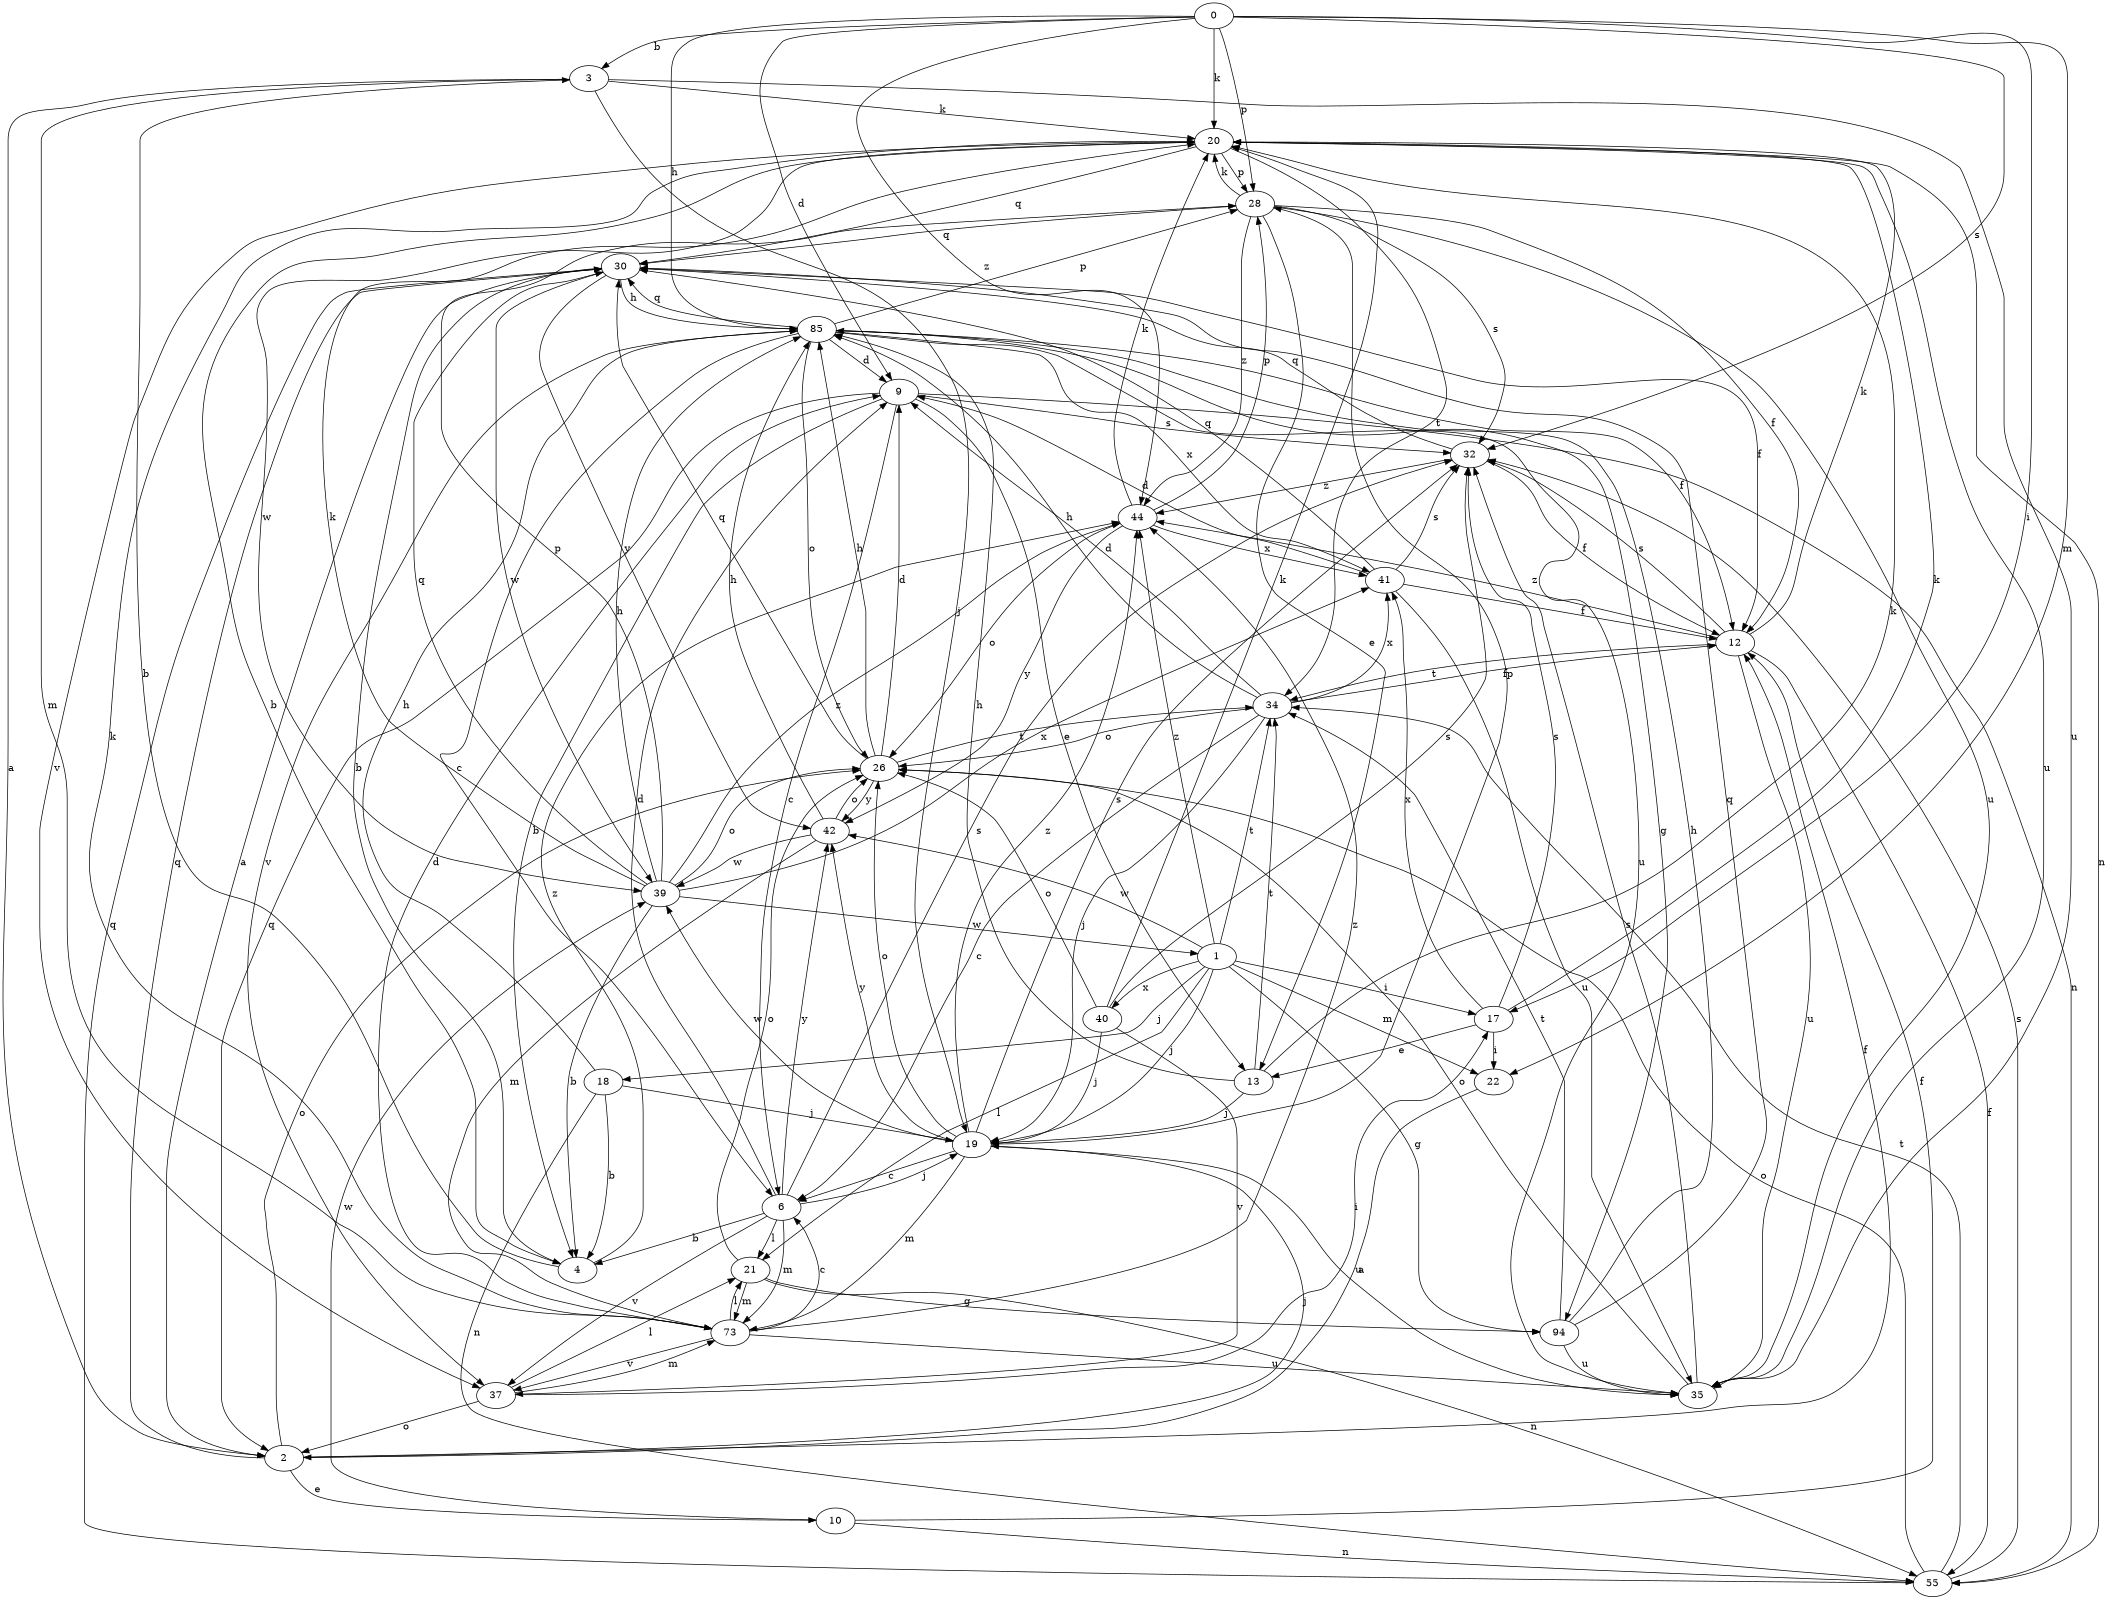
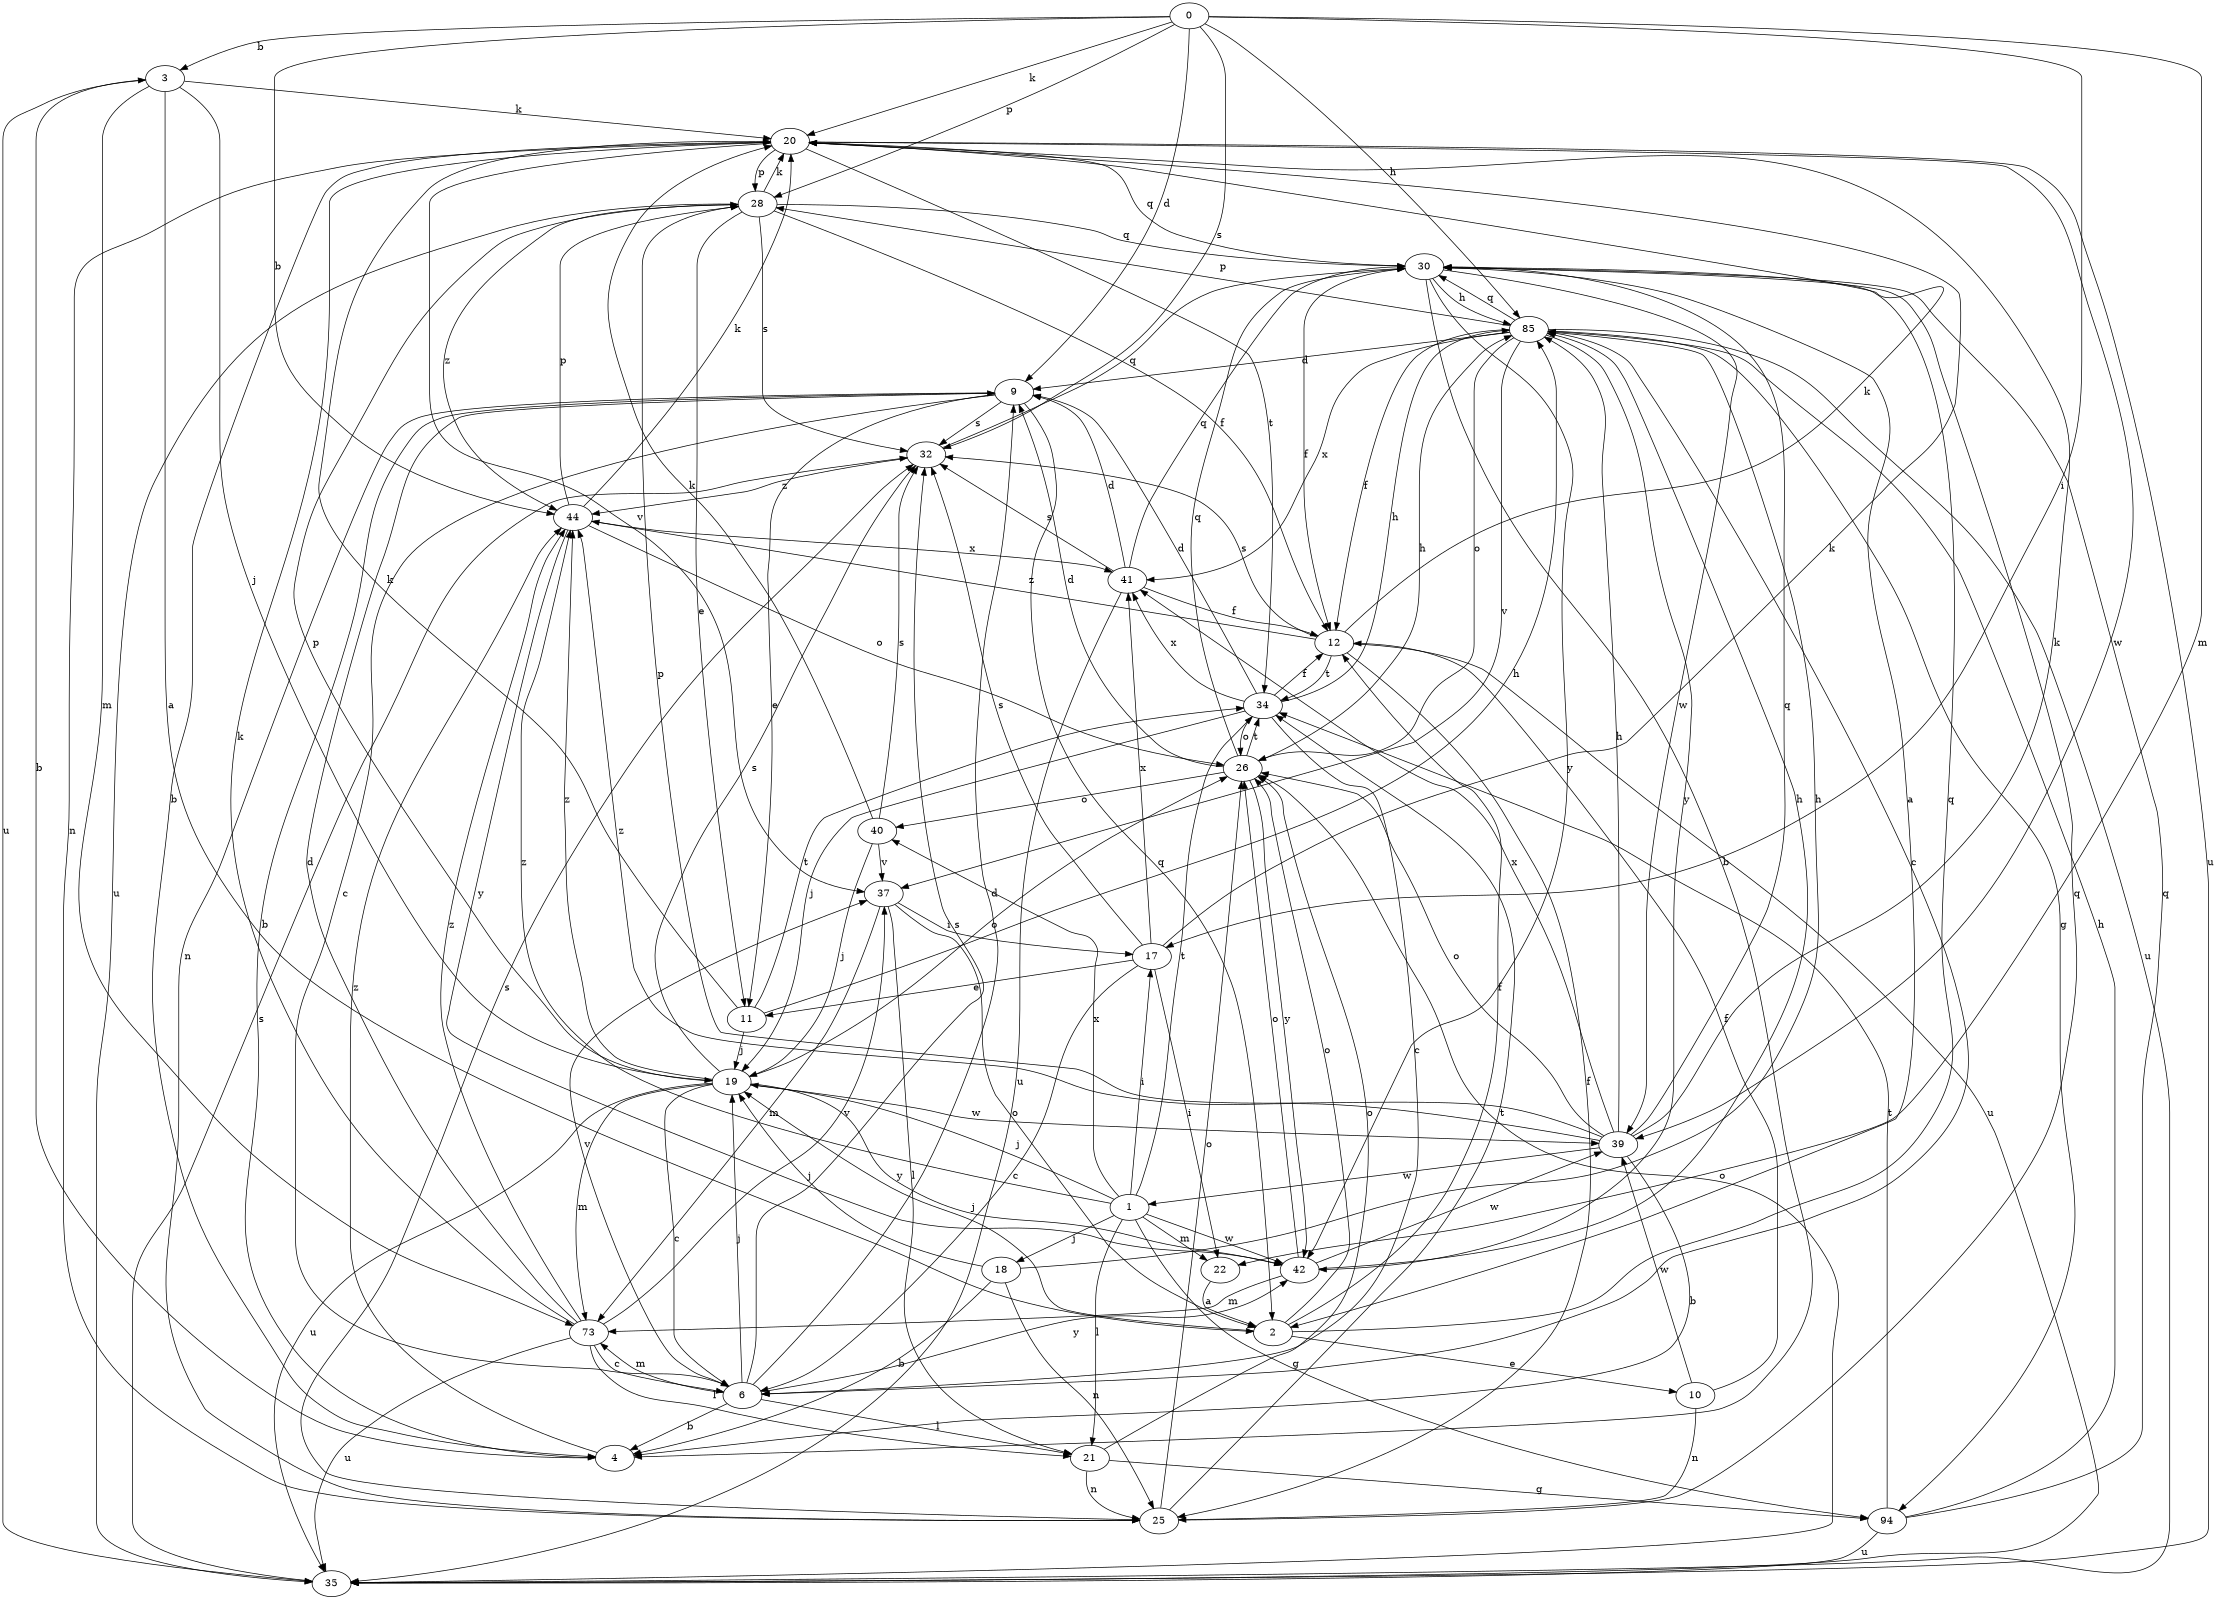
edge "20" -> "30": reversed
edge "0" -> "44": label "z" -> "b"
edge "32" -> "12": removed, label "f"
edge "40" -> "26": reversed
edge "85" -> "42": added, label "y"
node "13": label "13" -> "11"
edge "17" -> "6": added, label "c"
edge "21" -> "73": removed, label "m"
node "55": label "55" -> "25"
